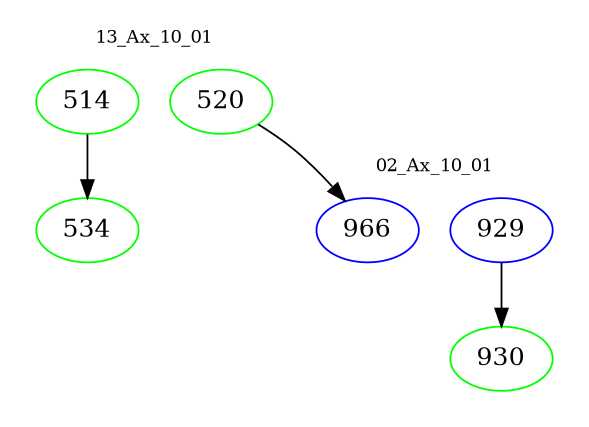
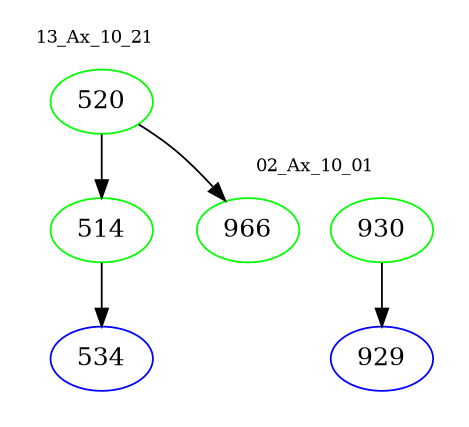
cluster "13_Ax_10_01": label "13_Ax_10_01" -> "13_Ax_10_21"
edge "520" -> "514": added
node "534": color green -> blue
node "966": color blue -> green
edge "929" -> "930": reversed
